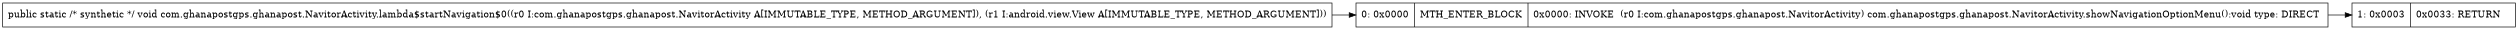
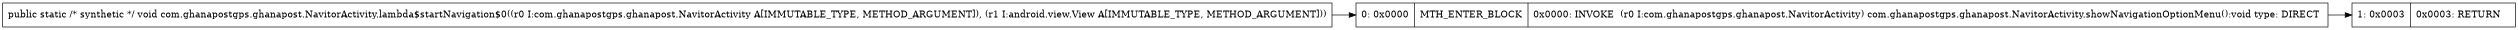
node "1: 0x0003": text "0x0033: RETURN" -> "0x0003: RETURN"
